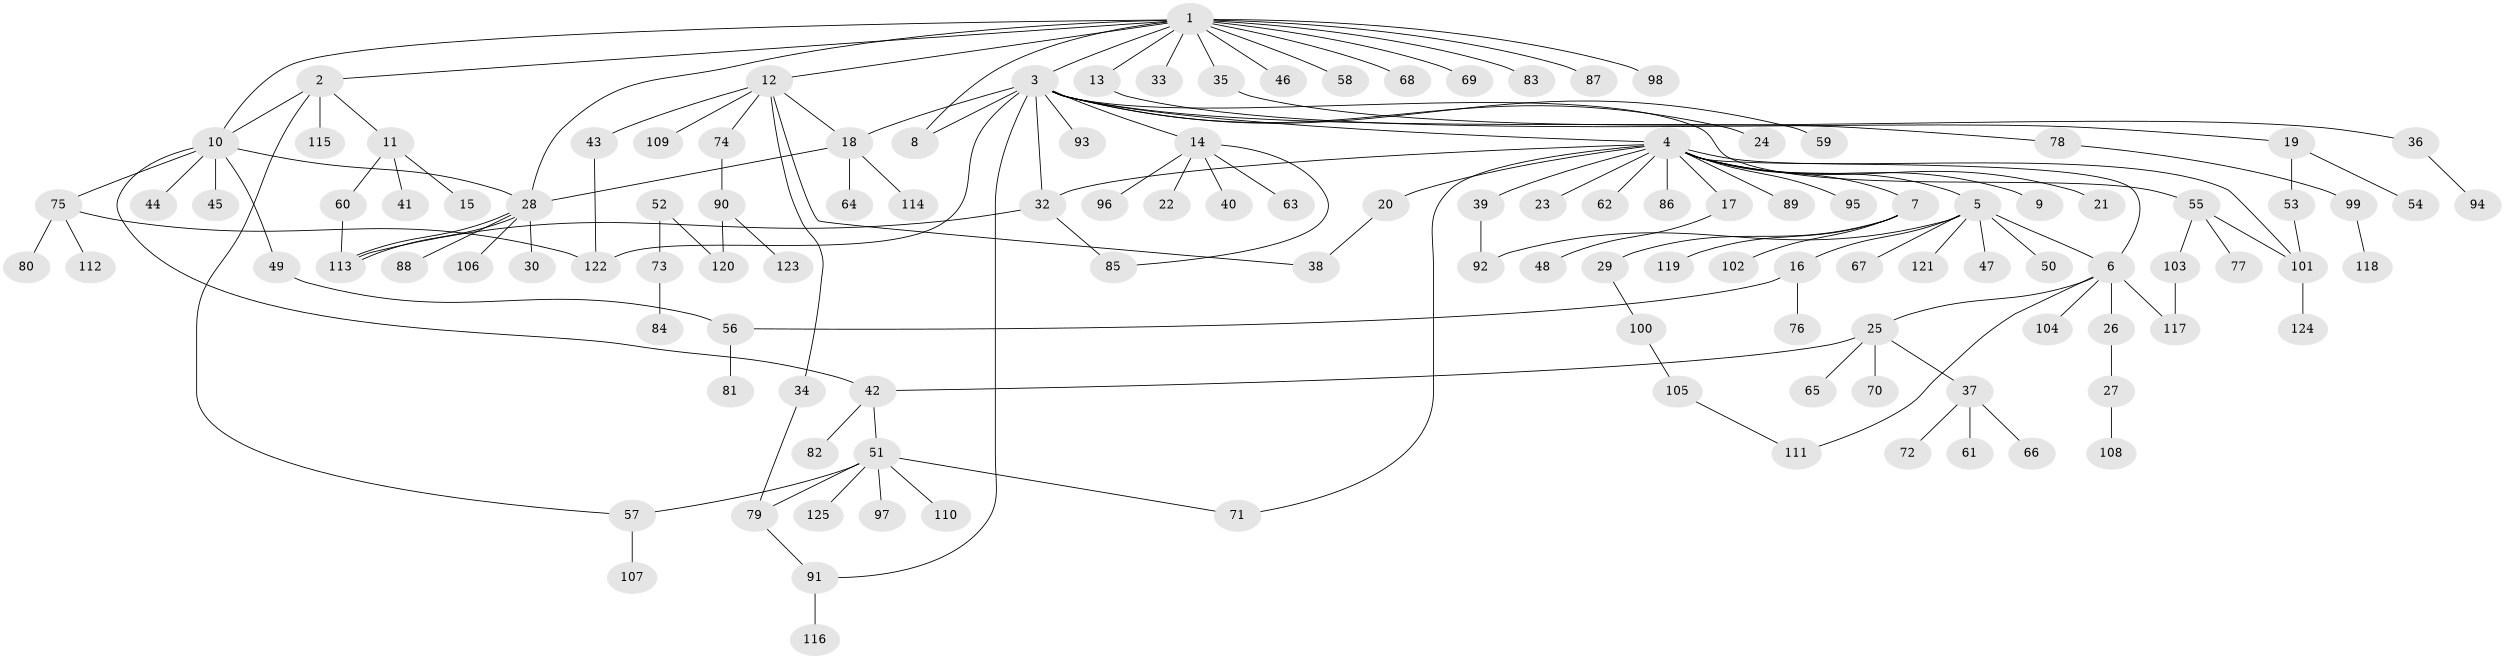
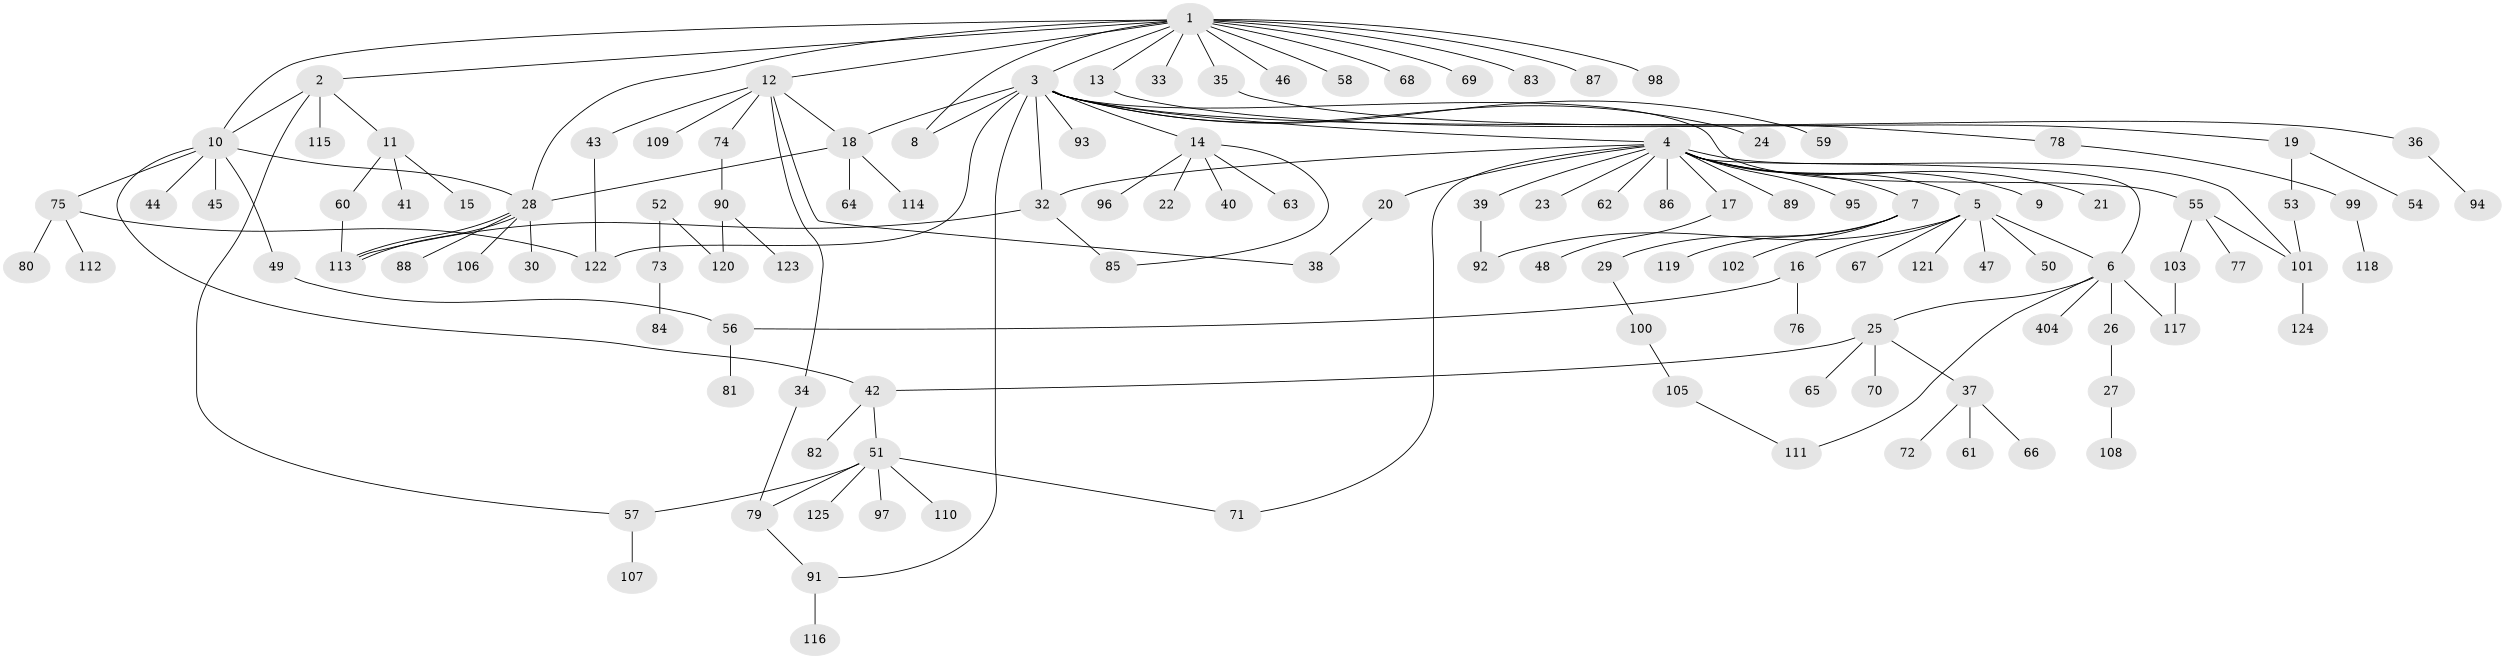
node "104": label "104" -> "404"
